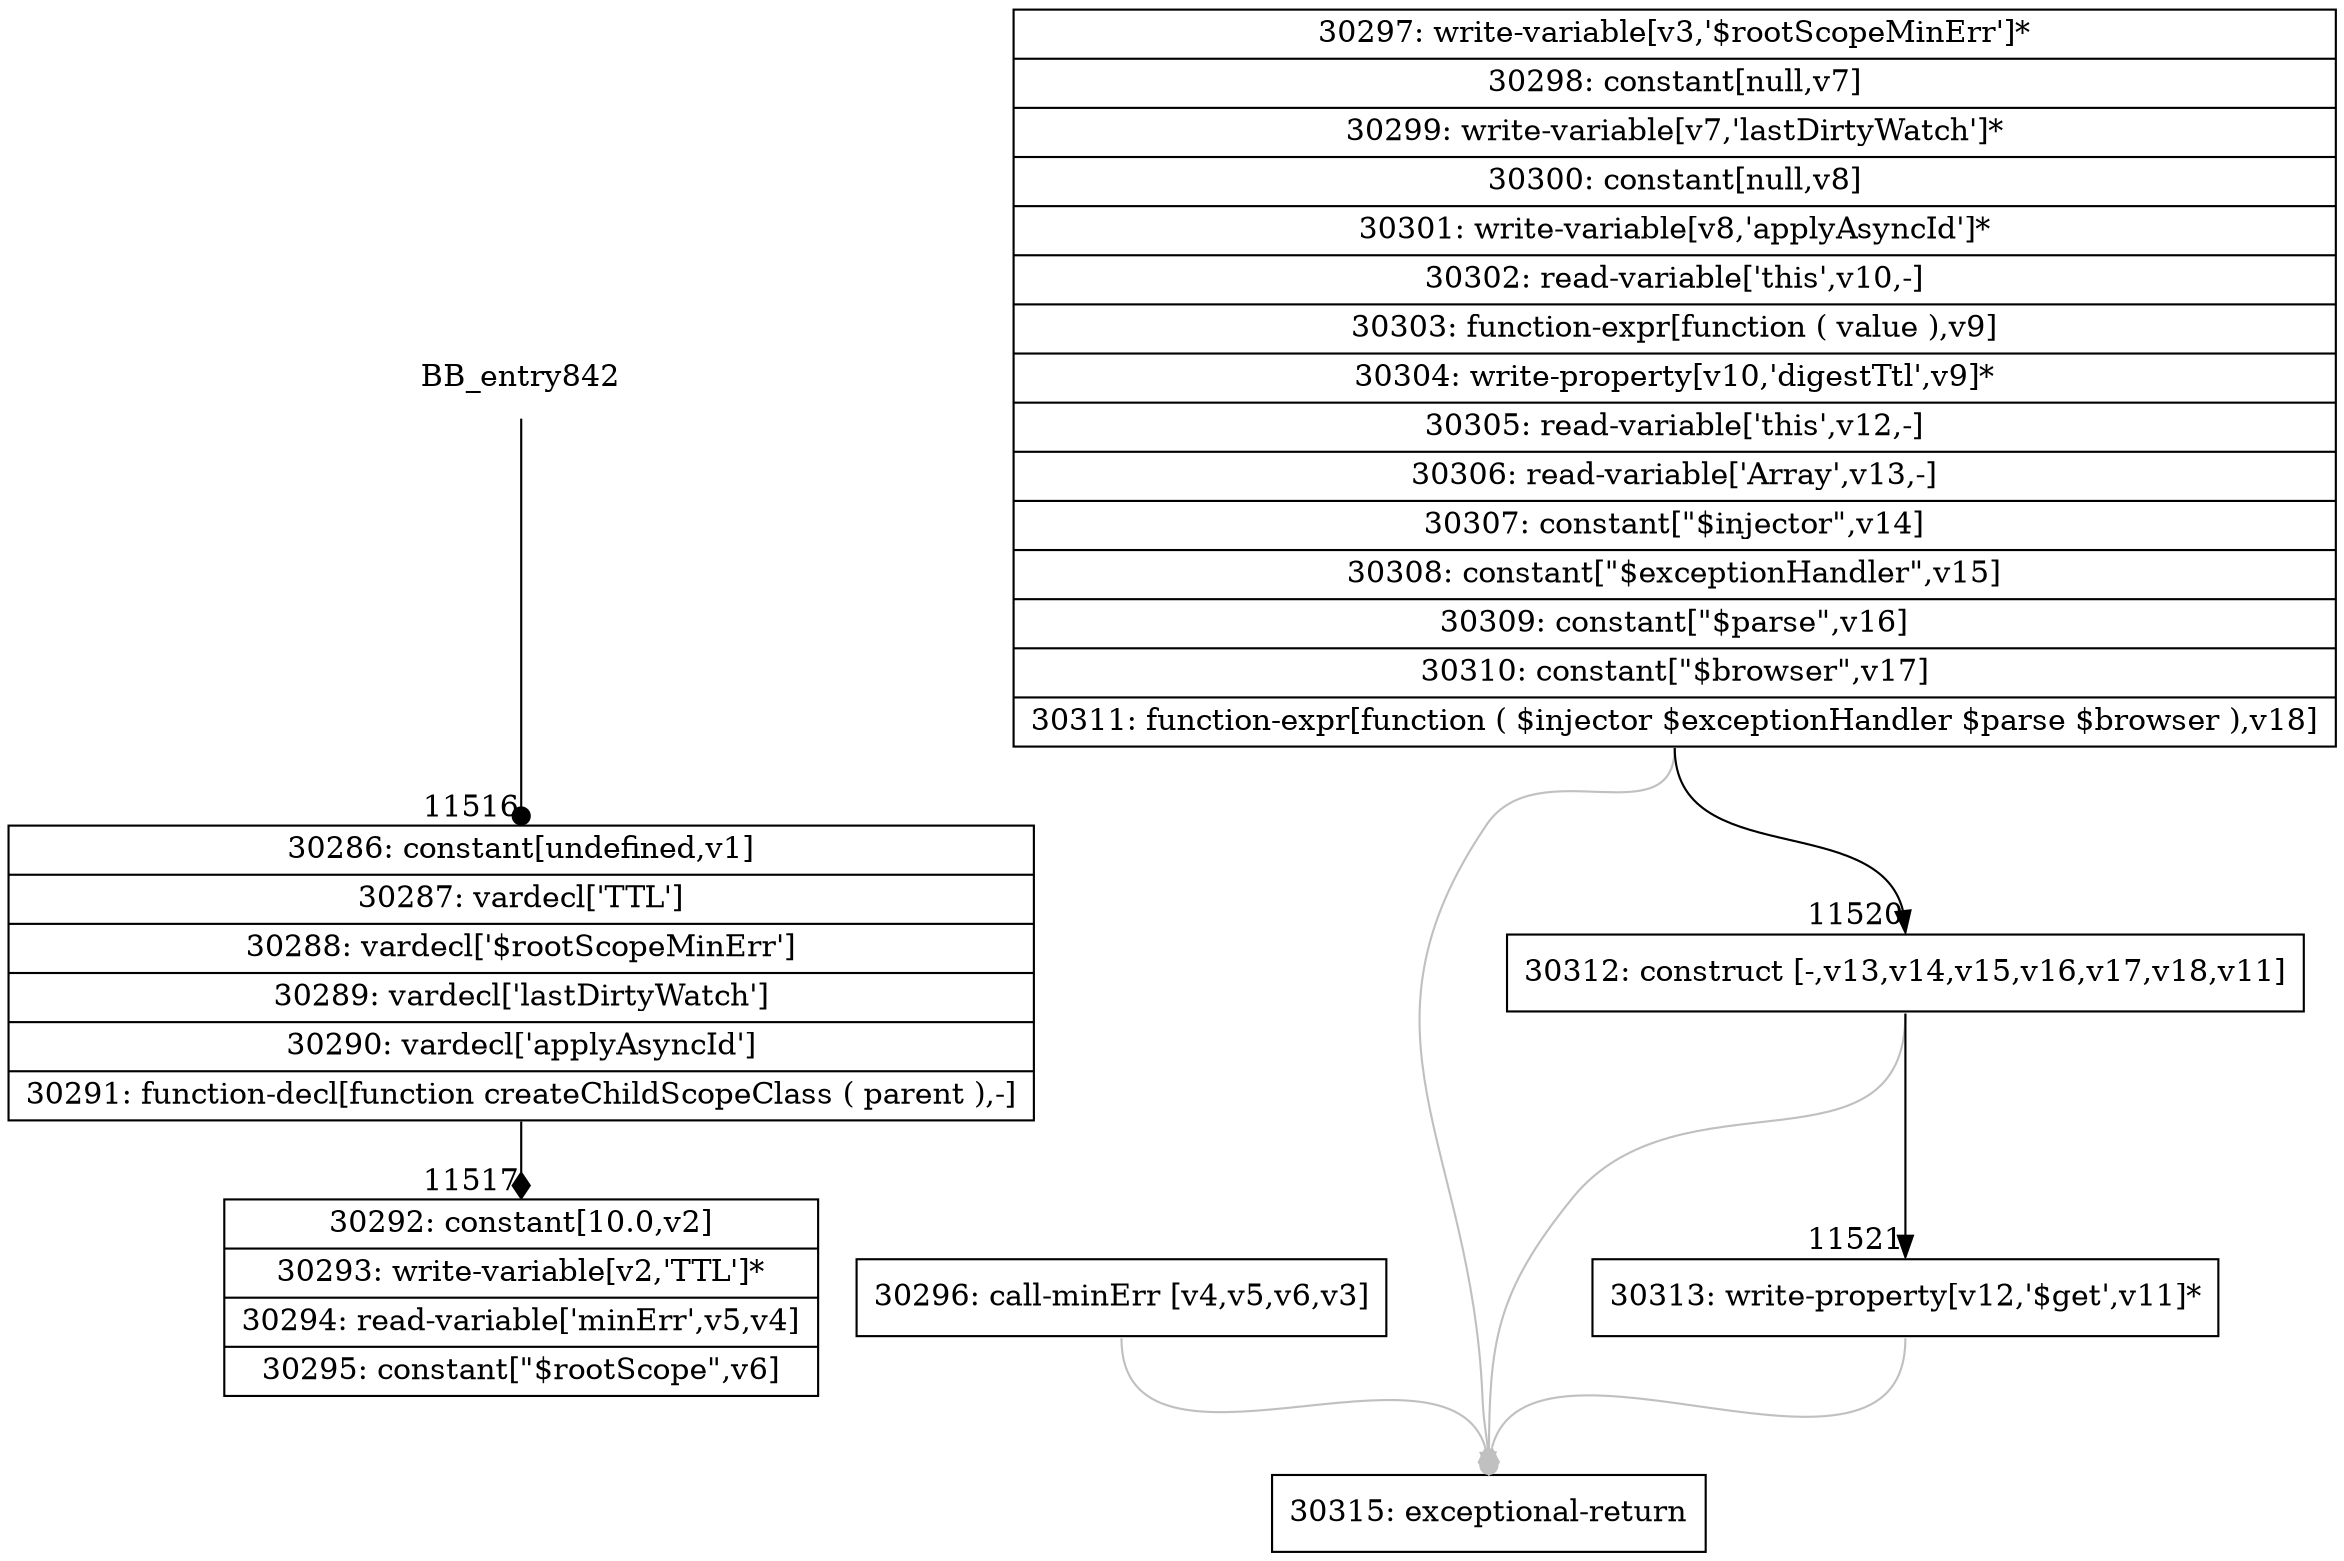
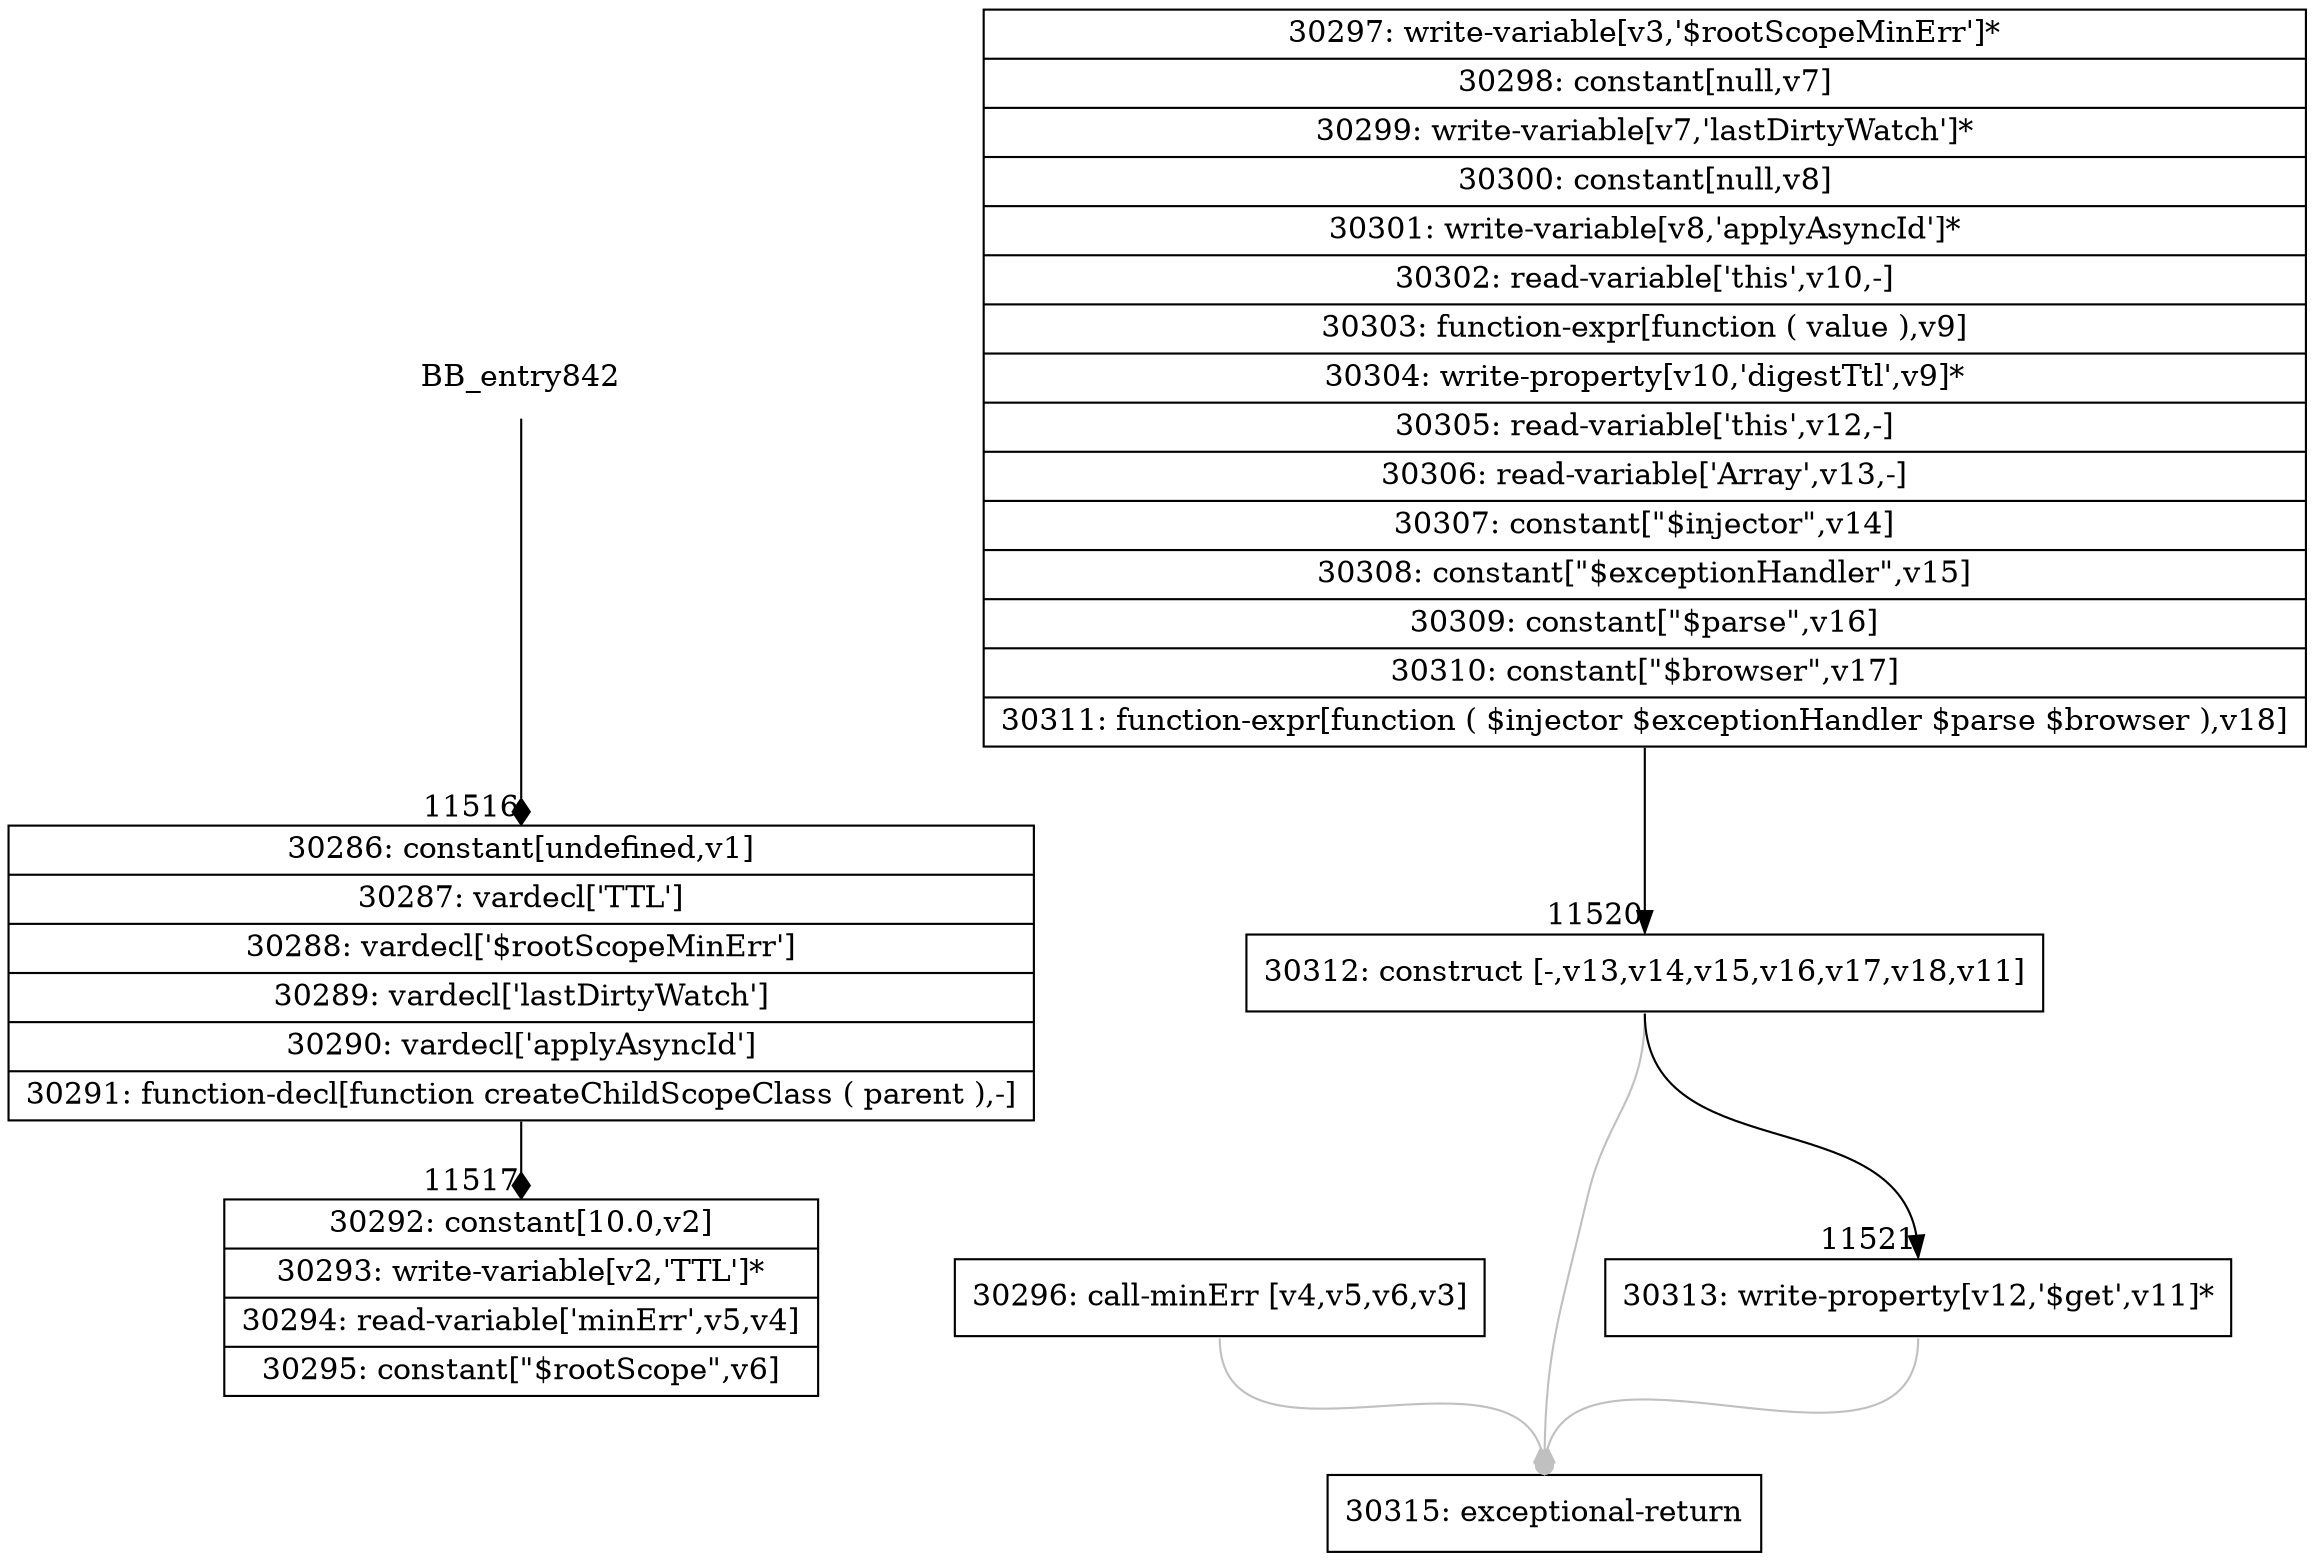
edge "BB_entry842" -> "30286: constant[undefined,v1]": arrowhead dot -> diamond
edge "30297: write-variable[v3,'$rootScopeMinErr']*" -> "30315: exceptional-return": removed
